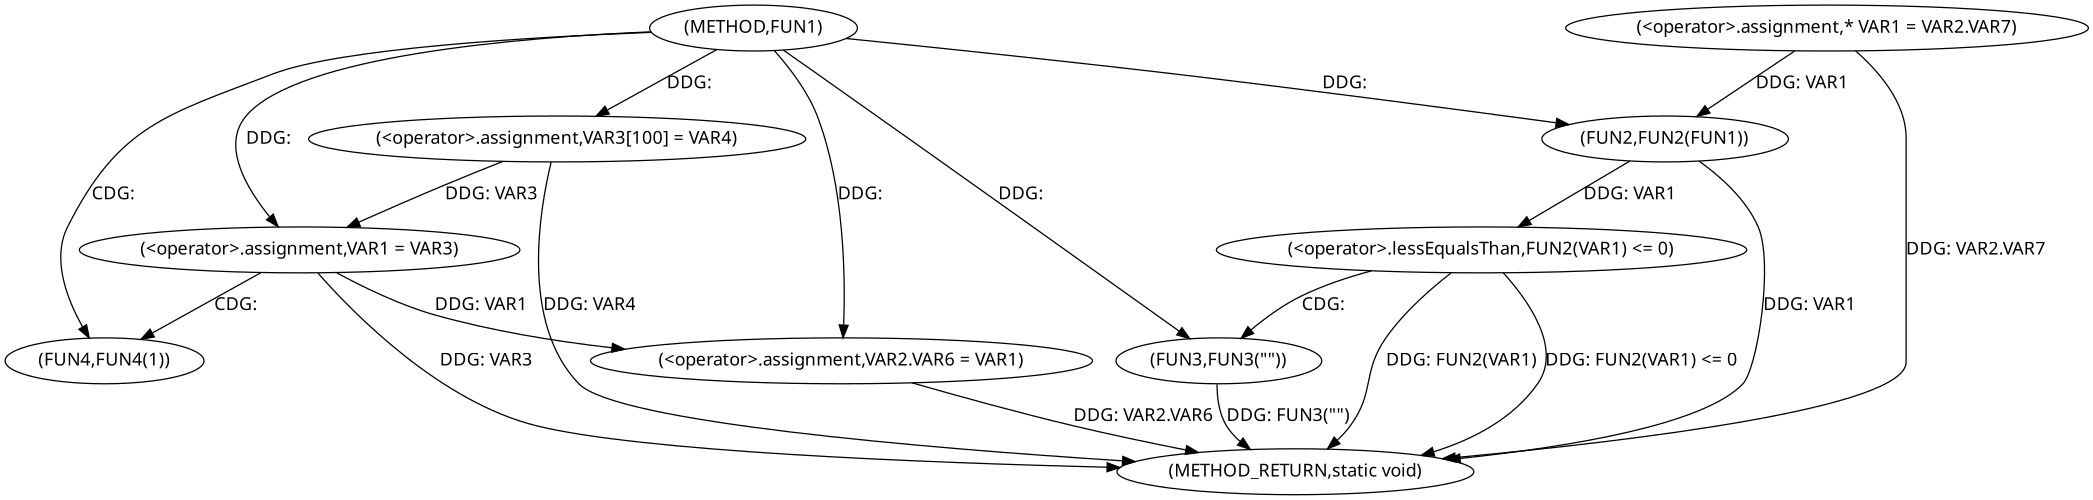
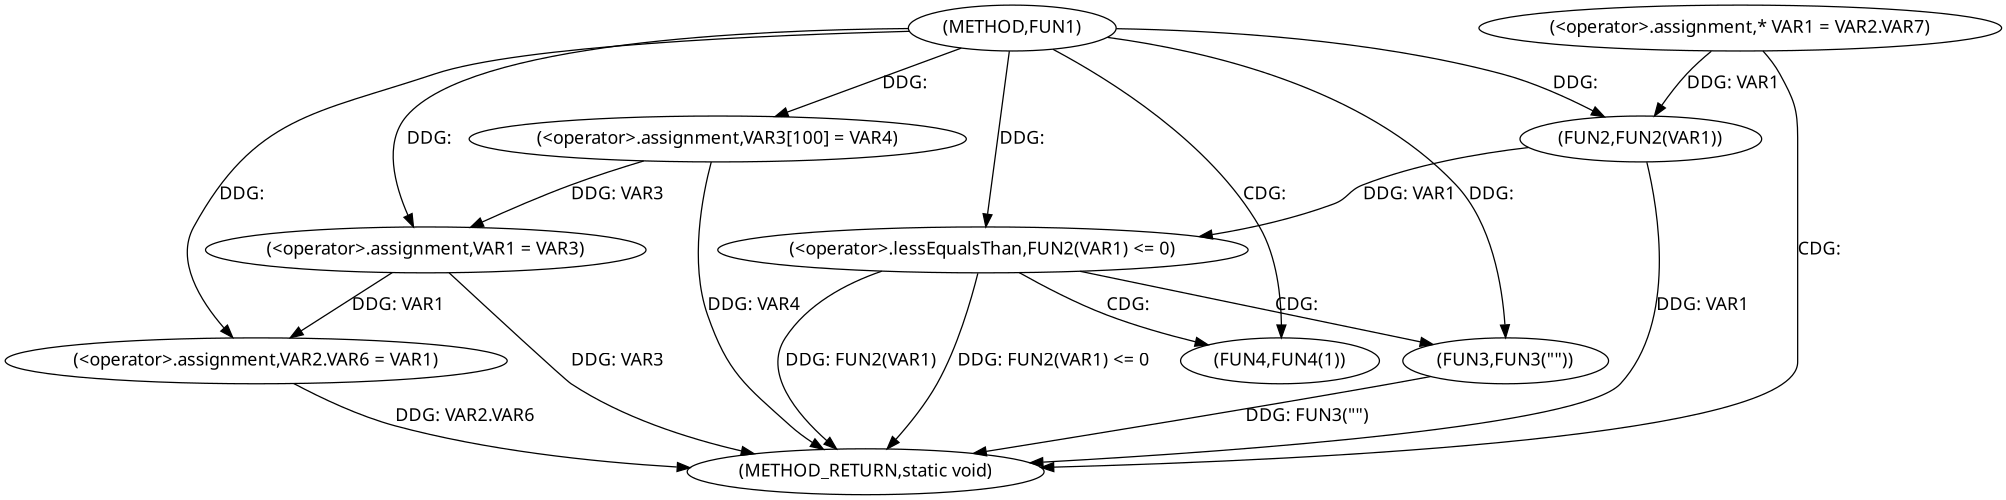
edge "(METHOD,FUN1)" -> "(<operator>.lessEqualsThan,FUN2(VAR1) <= 0)": added, label "DDG:"
node "(FUN2,FUN2(FUN1))": label "(FUN2,FUN2(FUN1))" -> "(FUN2,FUN2(VAR1))"
edge "(<operator>.assignment,* VAR1 = VAR2.VAR7)" -> "(METHOD_RETURN,static void)": label "DDG: VAR2.VAR7" -> "CDG: "
edge "(<operator>.assignment,VAR1 = VAR3)" -> "(FUN4,FUN4(1))": now "(<operator>.lessEqualsThan,FUN2(VAR1) <= 0)" -> "(FUN4,FUN4(1))"
